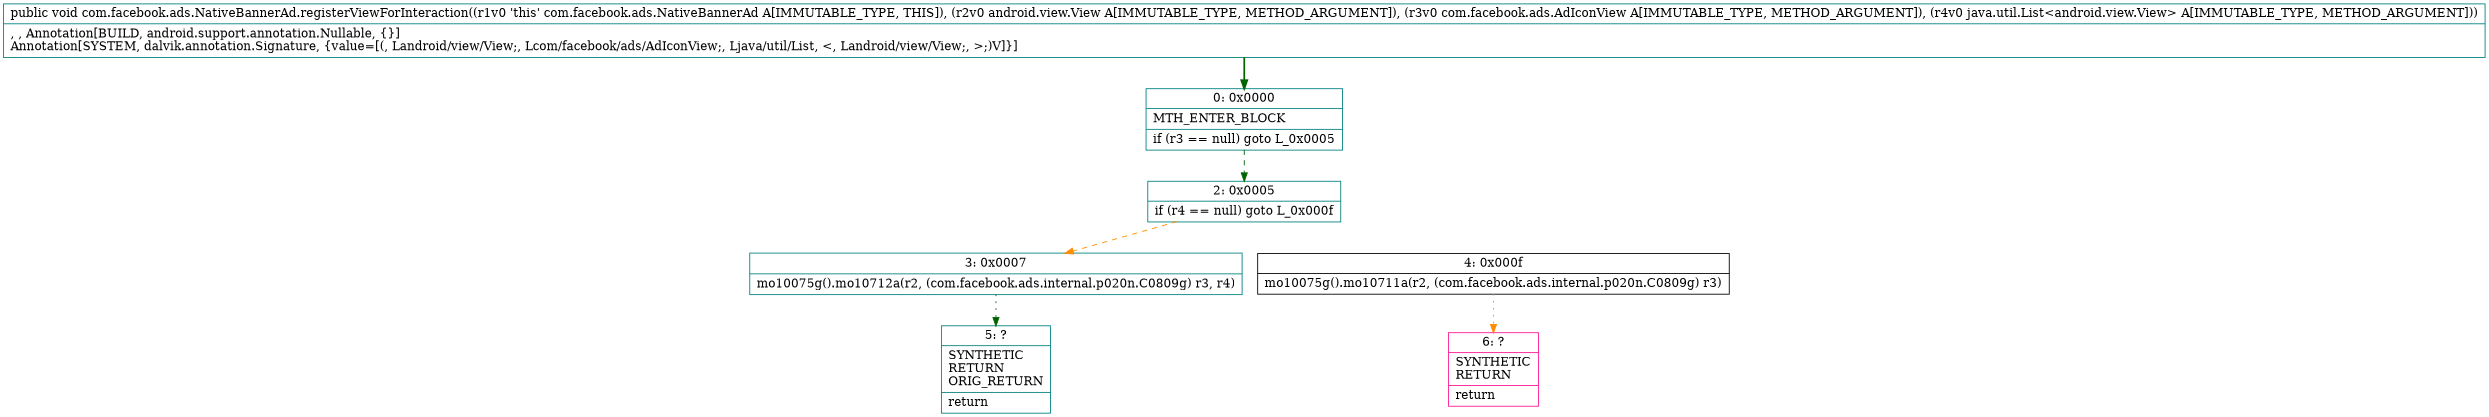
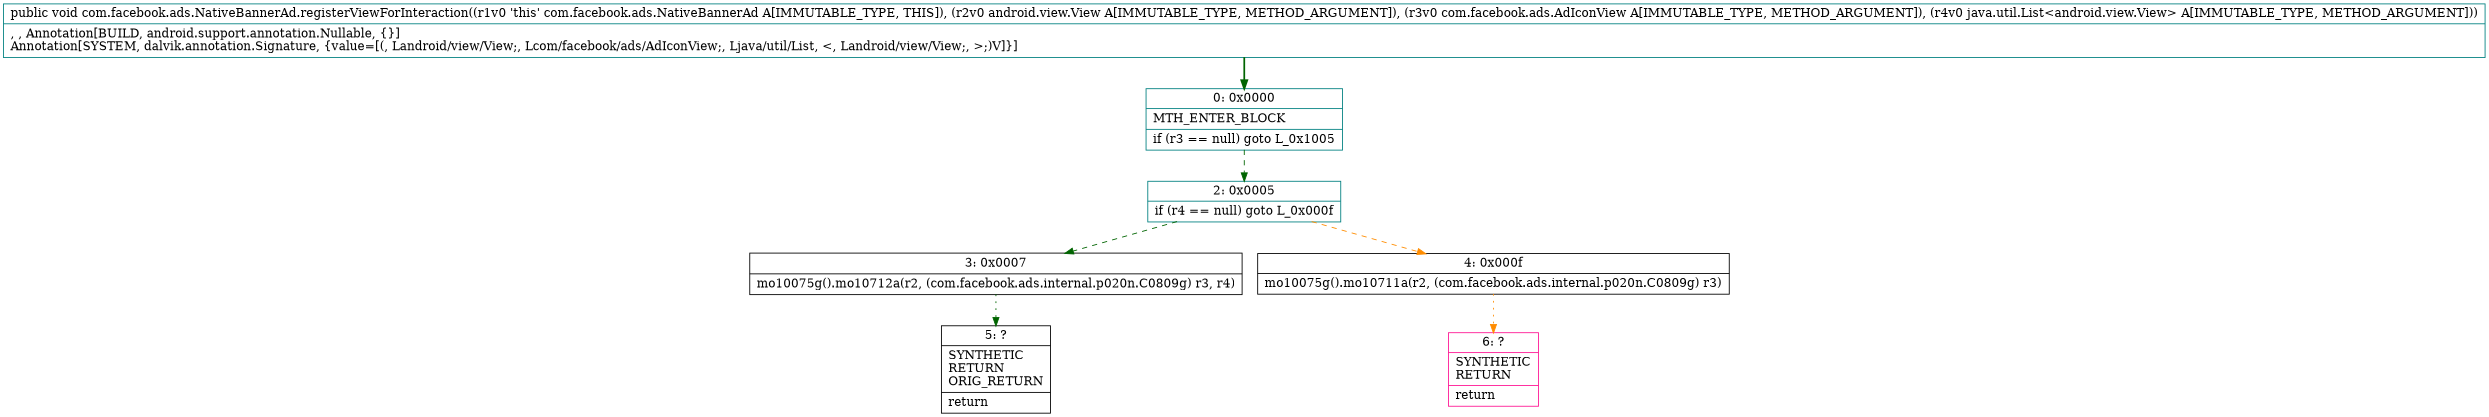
node "0: 0x0000": text "if (r3 == null) goto L_0x0005" -> "if (r3 == null) goto L_0x1005"
edge "2: 0x0005" -> "3: 0x0007": color darkorange -> darkgreen
edge "2: 0x0005" -> "4: 0x000f": added
node "3: 0x0007": color teal -> black
node "5: ?": color teal -> black
